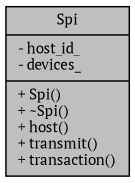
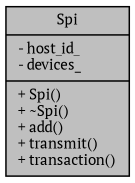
node "Spi": text "+ host()" -> "+ add()"
